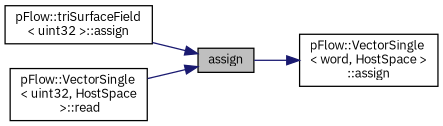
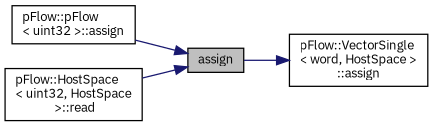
node "pFlow::triSurfaceField < uint32 >::assign": label "pFlow::triSurfaceField < uint32 >::assign" -> "pFlow::pFlow < uint32 >::assign"
node "pFlow::VectorSingle < uint32, HostSpace >::read": label "pFlow::VectorSingle < uint32, HostSpace >::read" -> "pFlow::HostSpace < uint32, HostSpace >::read"
